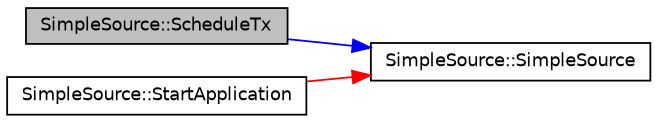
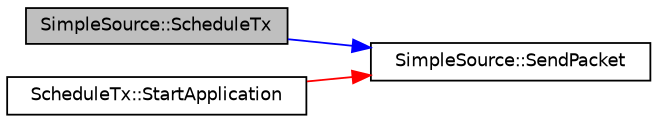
node "SimpleSource::SimpleSource": label "SimpleSource::SimpleSource" -> "SimpleSource::SendPacket"
node "SimpleSource::StartApplication": label "SimpleSource::StartApplication" -> "ScheduleTx::StartApplication"
